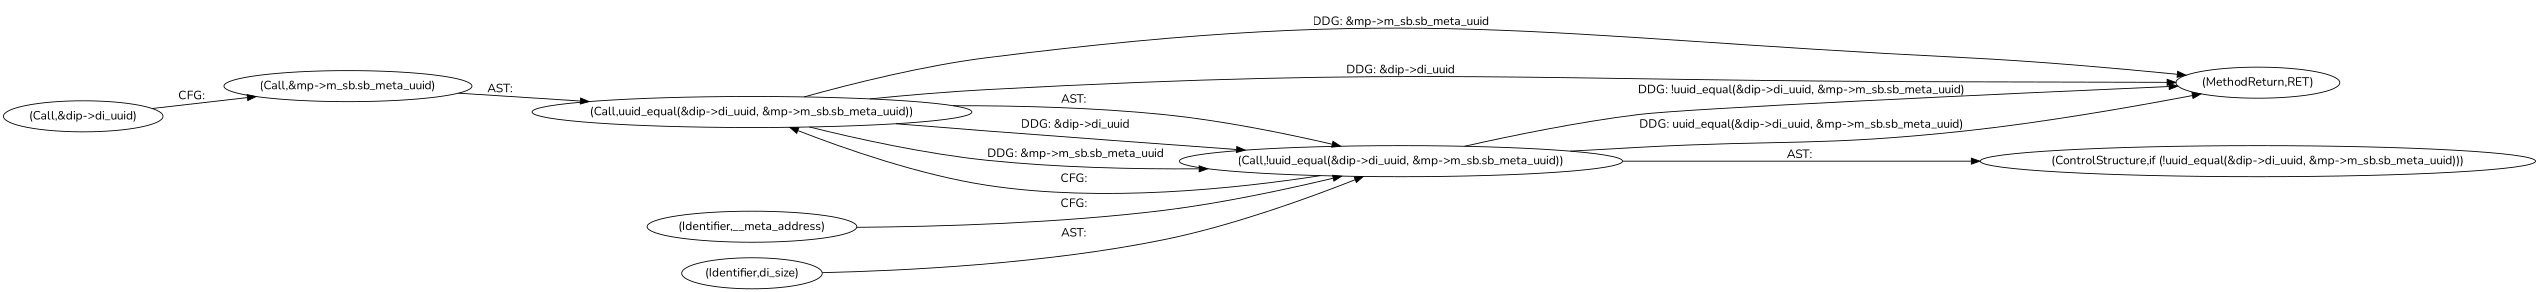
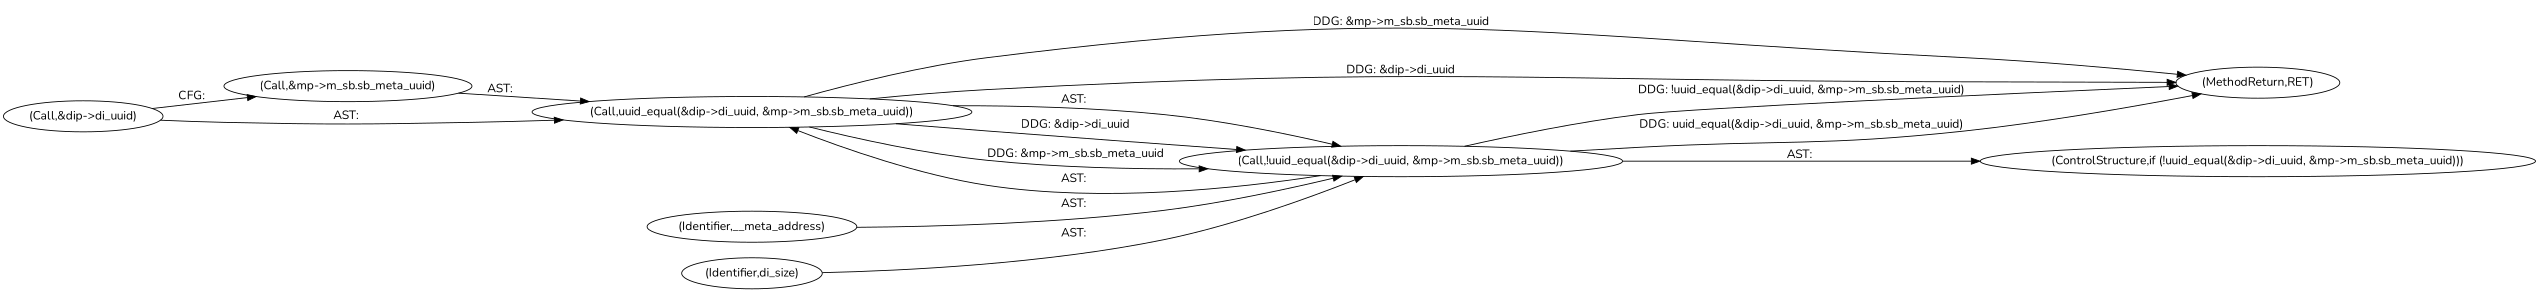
edge "(Call,&dip->di_uuid)" -> "(Call,uuid_equal(&dip->di_uuid, &mp->m_sb.sb_meta_uuid))": added, label "AST:"
edge "(Call,!uuid_equal(&dip->di_uuid, &mp->m_sb.sb_meta_uuid))" -> "(Call,uuid_equal(&dip->di_uuid, &mp->m_sb.sb_meta_uuid))": label "CFG: " -> "AST: "
edge "(Identifier,__meta_address)" -> "(Call,!uuid_equal(&dip->di_uuid, &mp->m_sb.sb_meta_uuid))": label "CFG: " -> "AST: "
